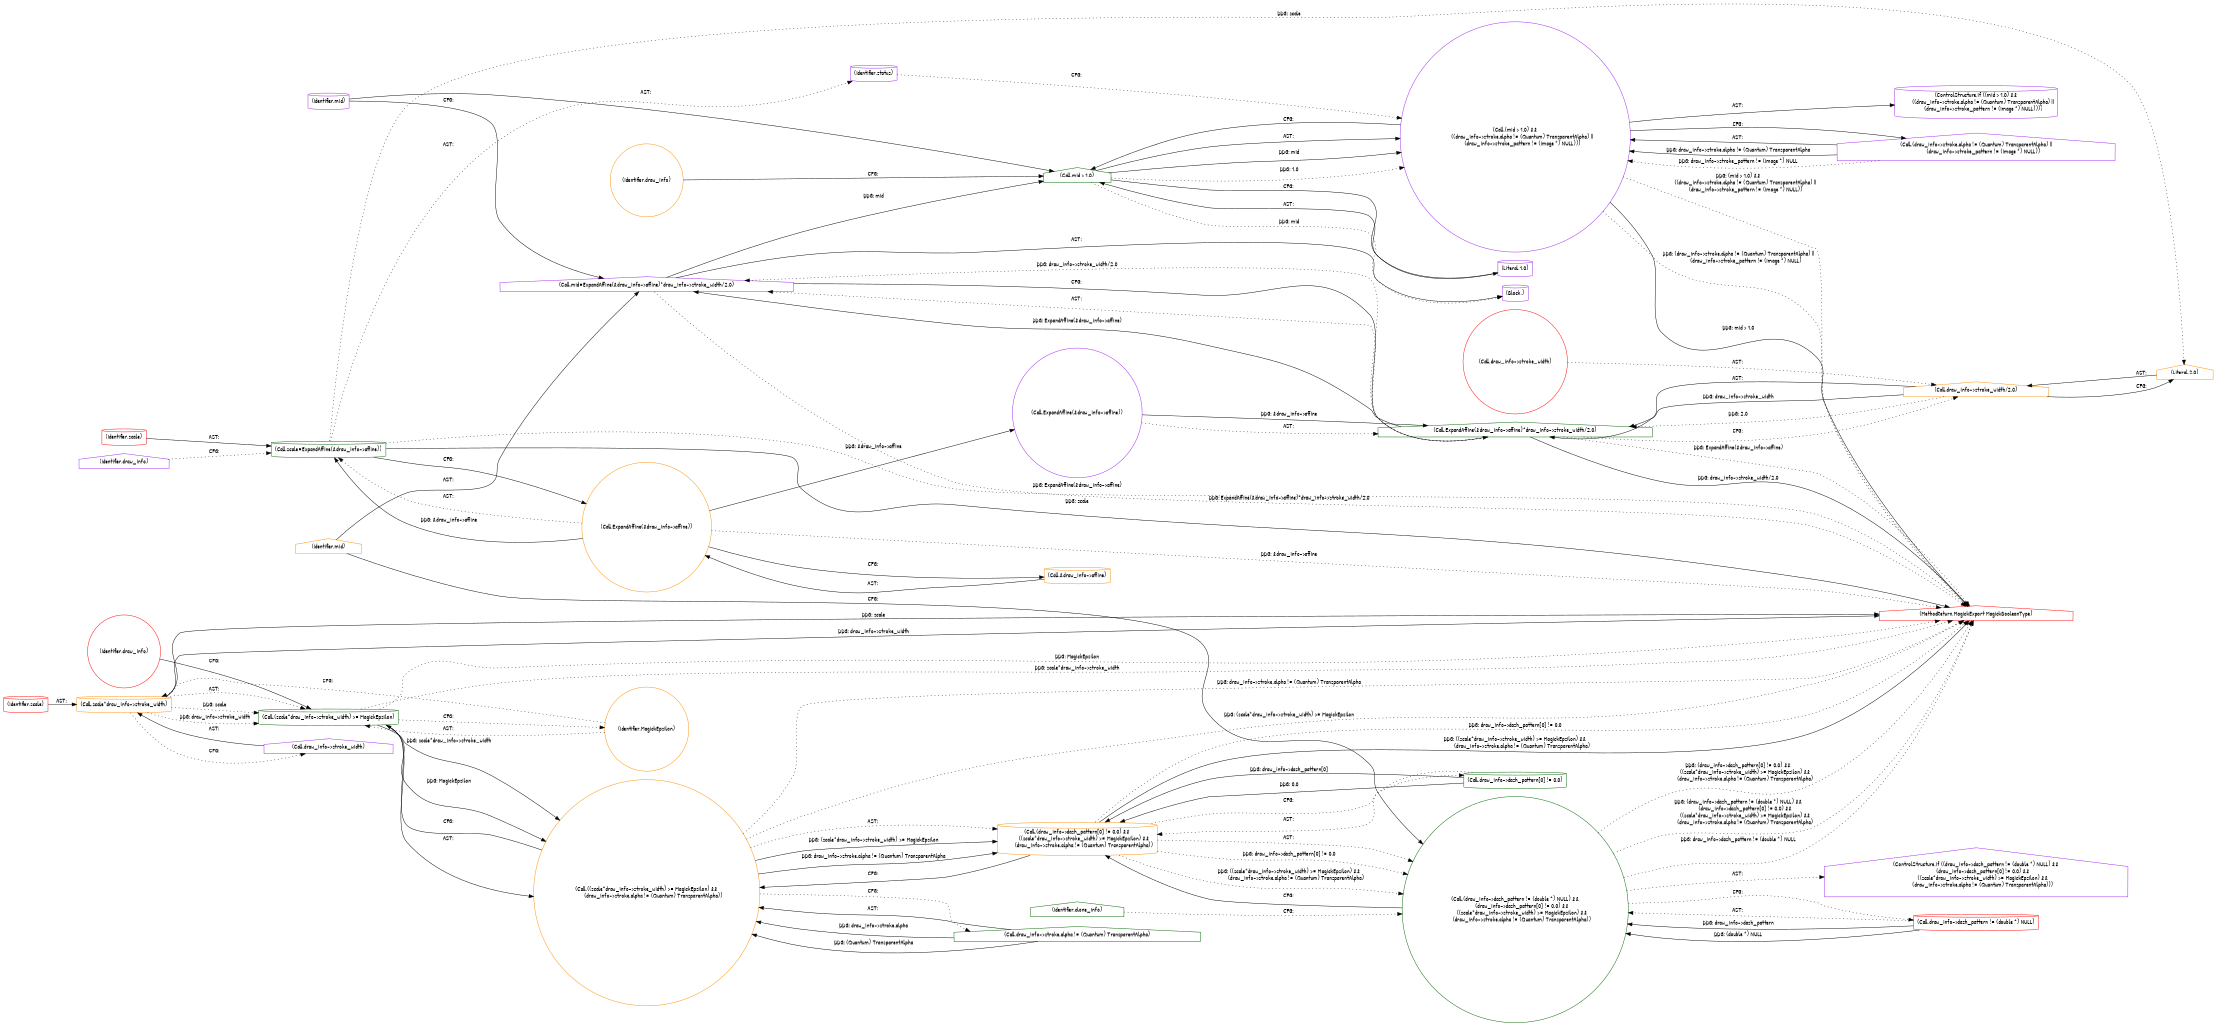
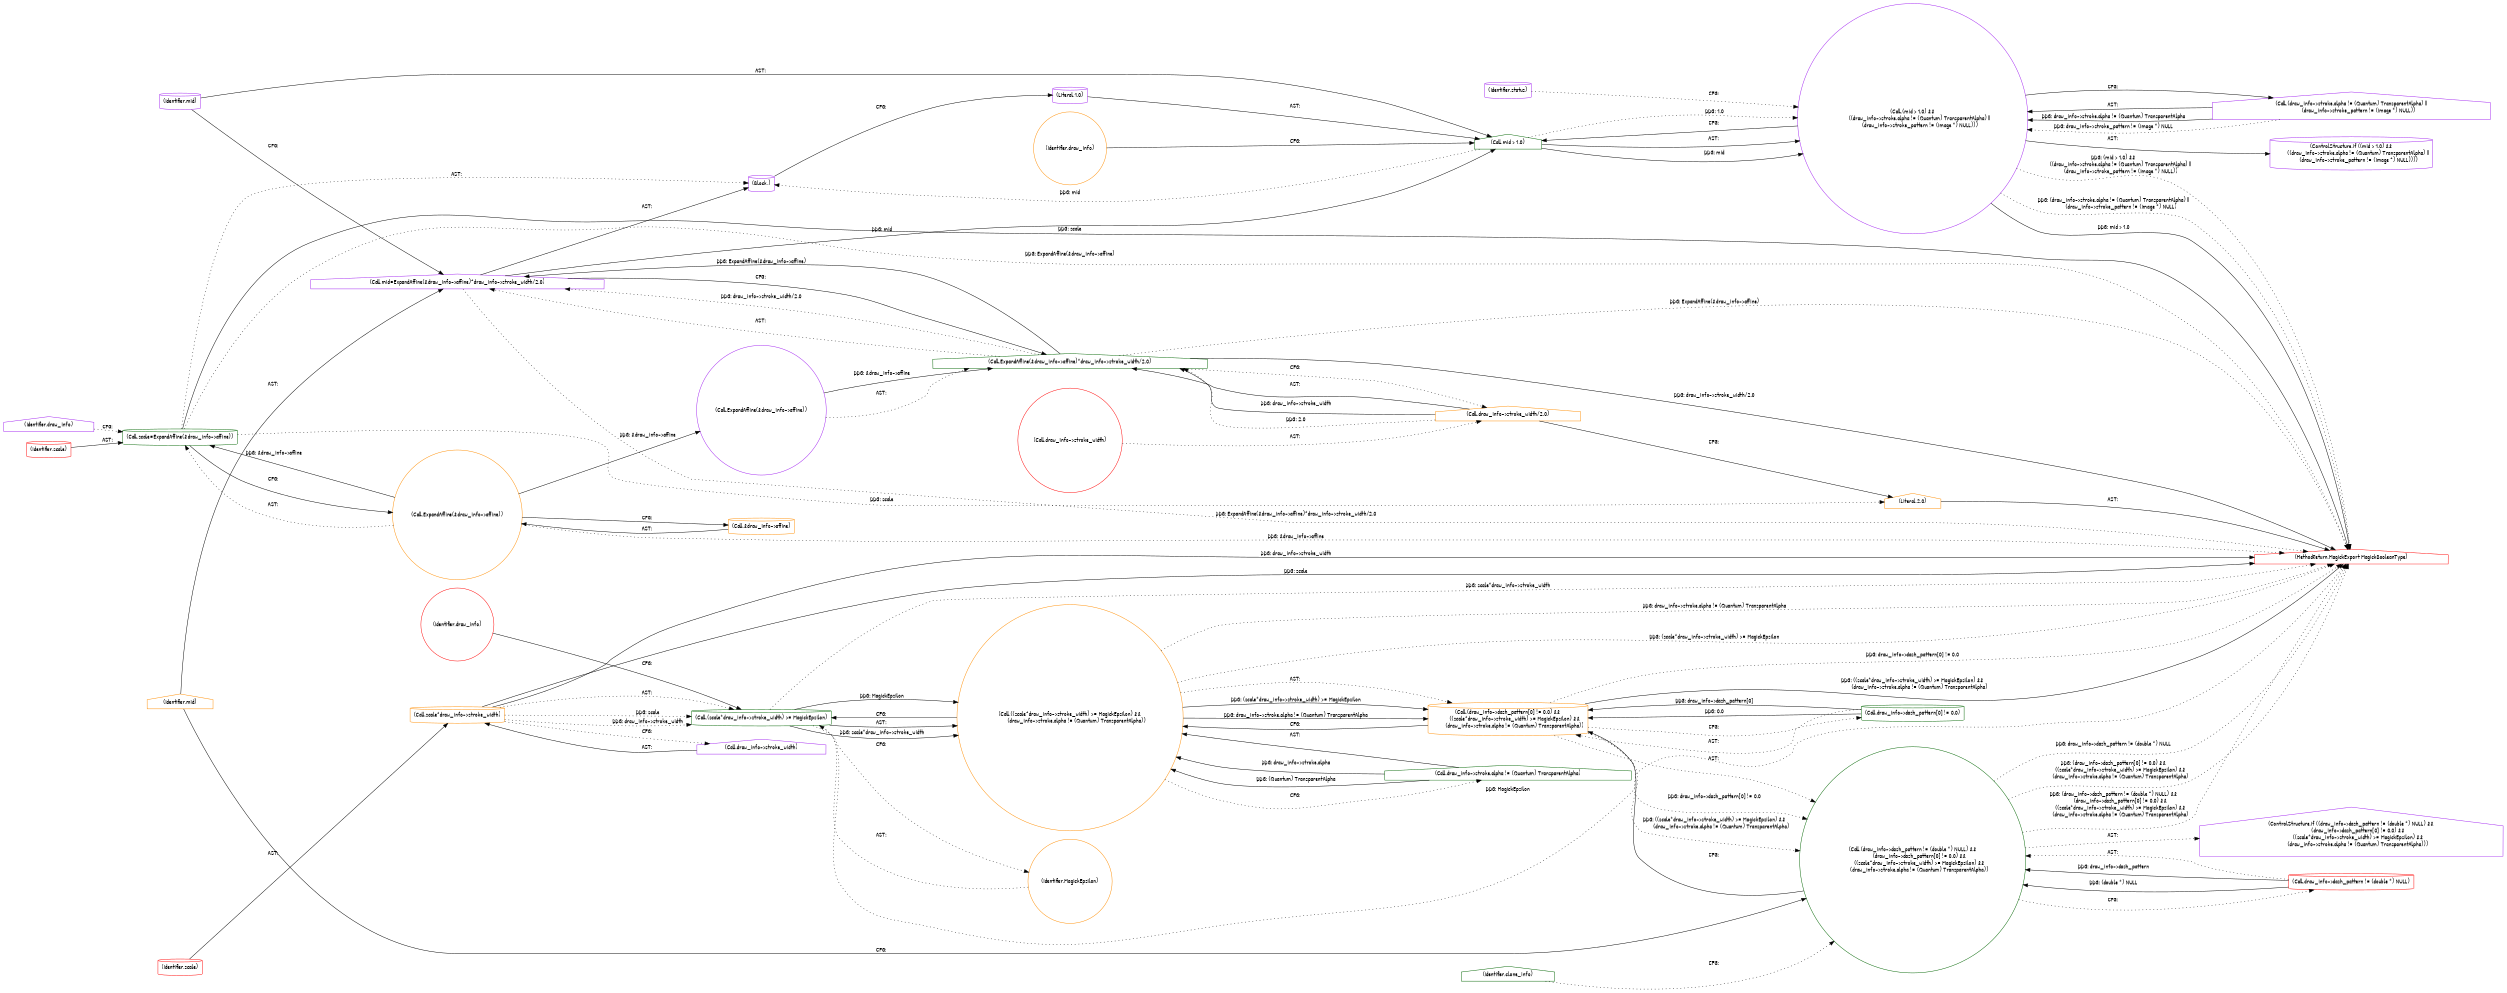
edge "(Call,scale=ExpandAffine(&draw_info->affine))" -> "(Identifier,status)": now "(Call,scale=ExpandAffine(&draw_info->affine))" -> "(Block,)"
edge "(Call,mid > 1.0)" -> "(Literal,1.0)": now "(Block,)" -> "(Literal,1.0)"
edge "(Literal,2.0)" -> "(Call,draw_info->stroke_width/2.0)": now "(Literal,2.0)" -> "(MethodReturn,MagickExport MagickBooleanType)"
edge "(Identifier,MagickEpsilon)" -> "(Call,scale*draw_info->stroke_width)": removed, label "CFG:"
